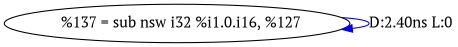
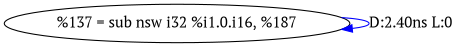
node "%137 = sub nsw i32 %i1.0.i16, %127": label "%137 = sub nsw i32 %i1.0.i16, %127" -> "%137 = sub nsw i32 %i1.0.i16, %187"
